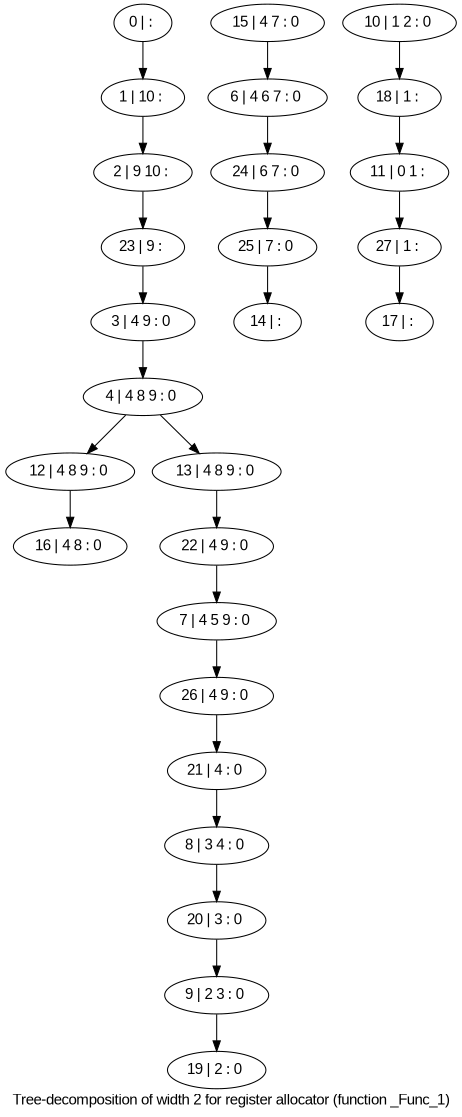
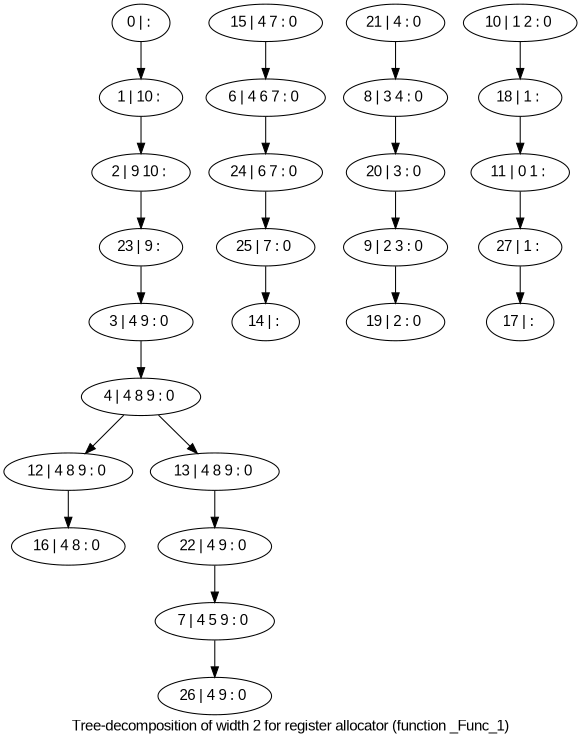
edge "26 | 4 9 : 0" -> "21 | 4 : 0": removed
